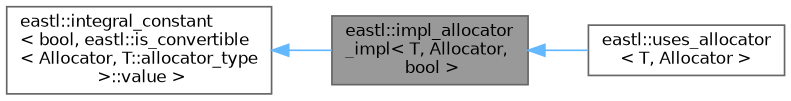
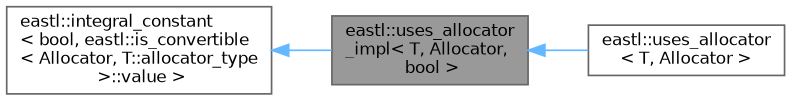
node "eastl::impl_allocator _impl< T, Allocator, bool >": label "eastl::impl_allocator _impl< T, Allocator, bool >" -> "eastl::uses_allocator _impl< T, Allocator, bool >"
